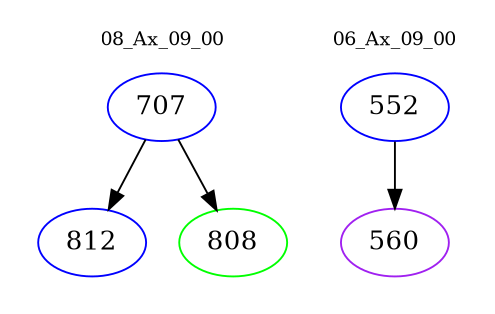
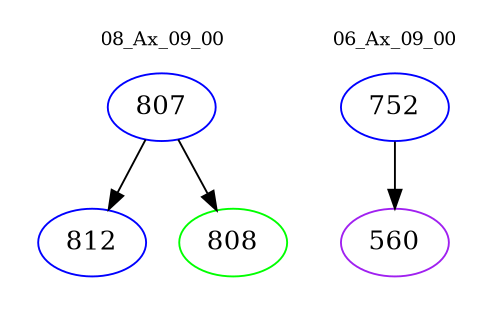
node "707": label "707" -> "807"
node "552": label "552" -> "752"
